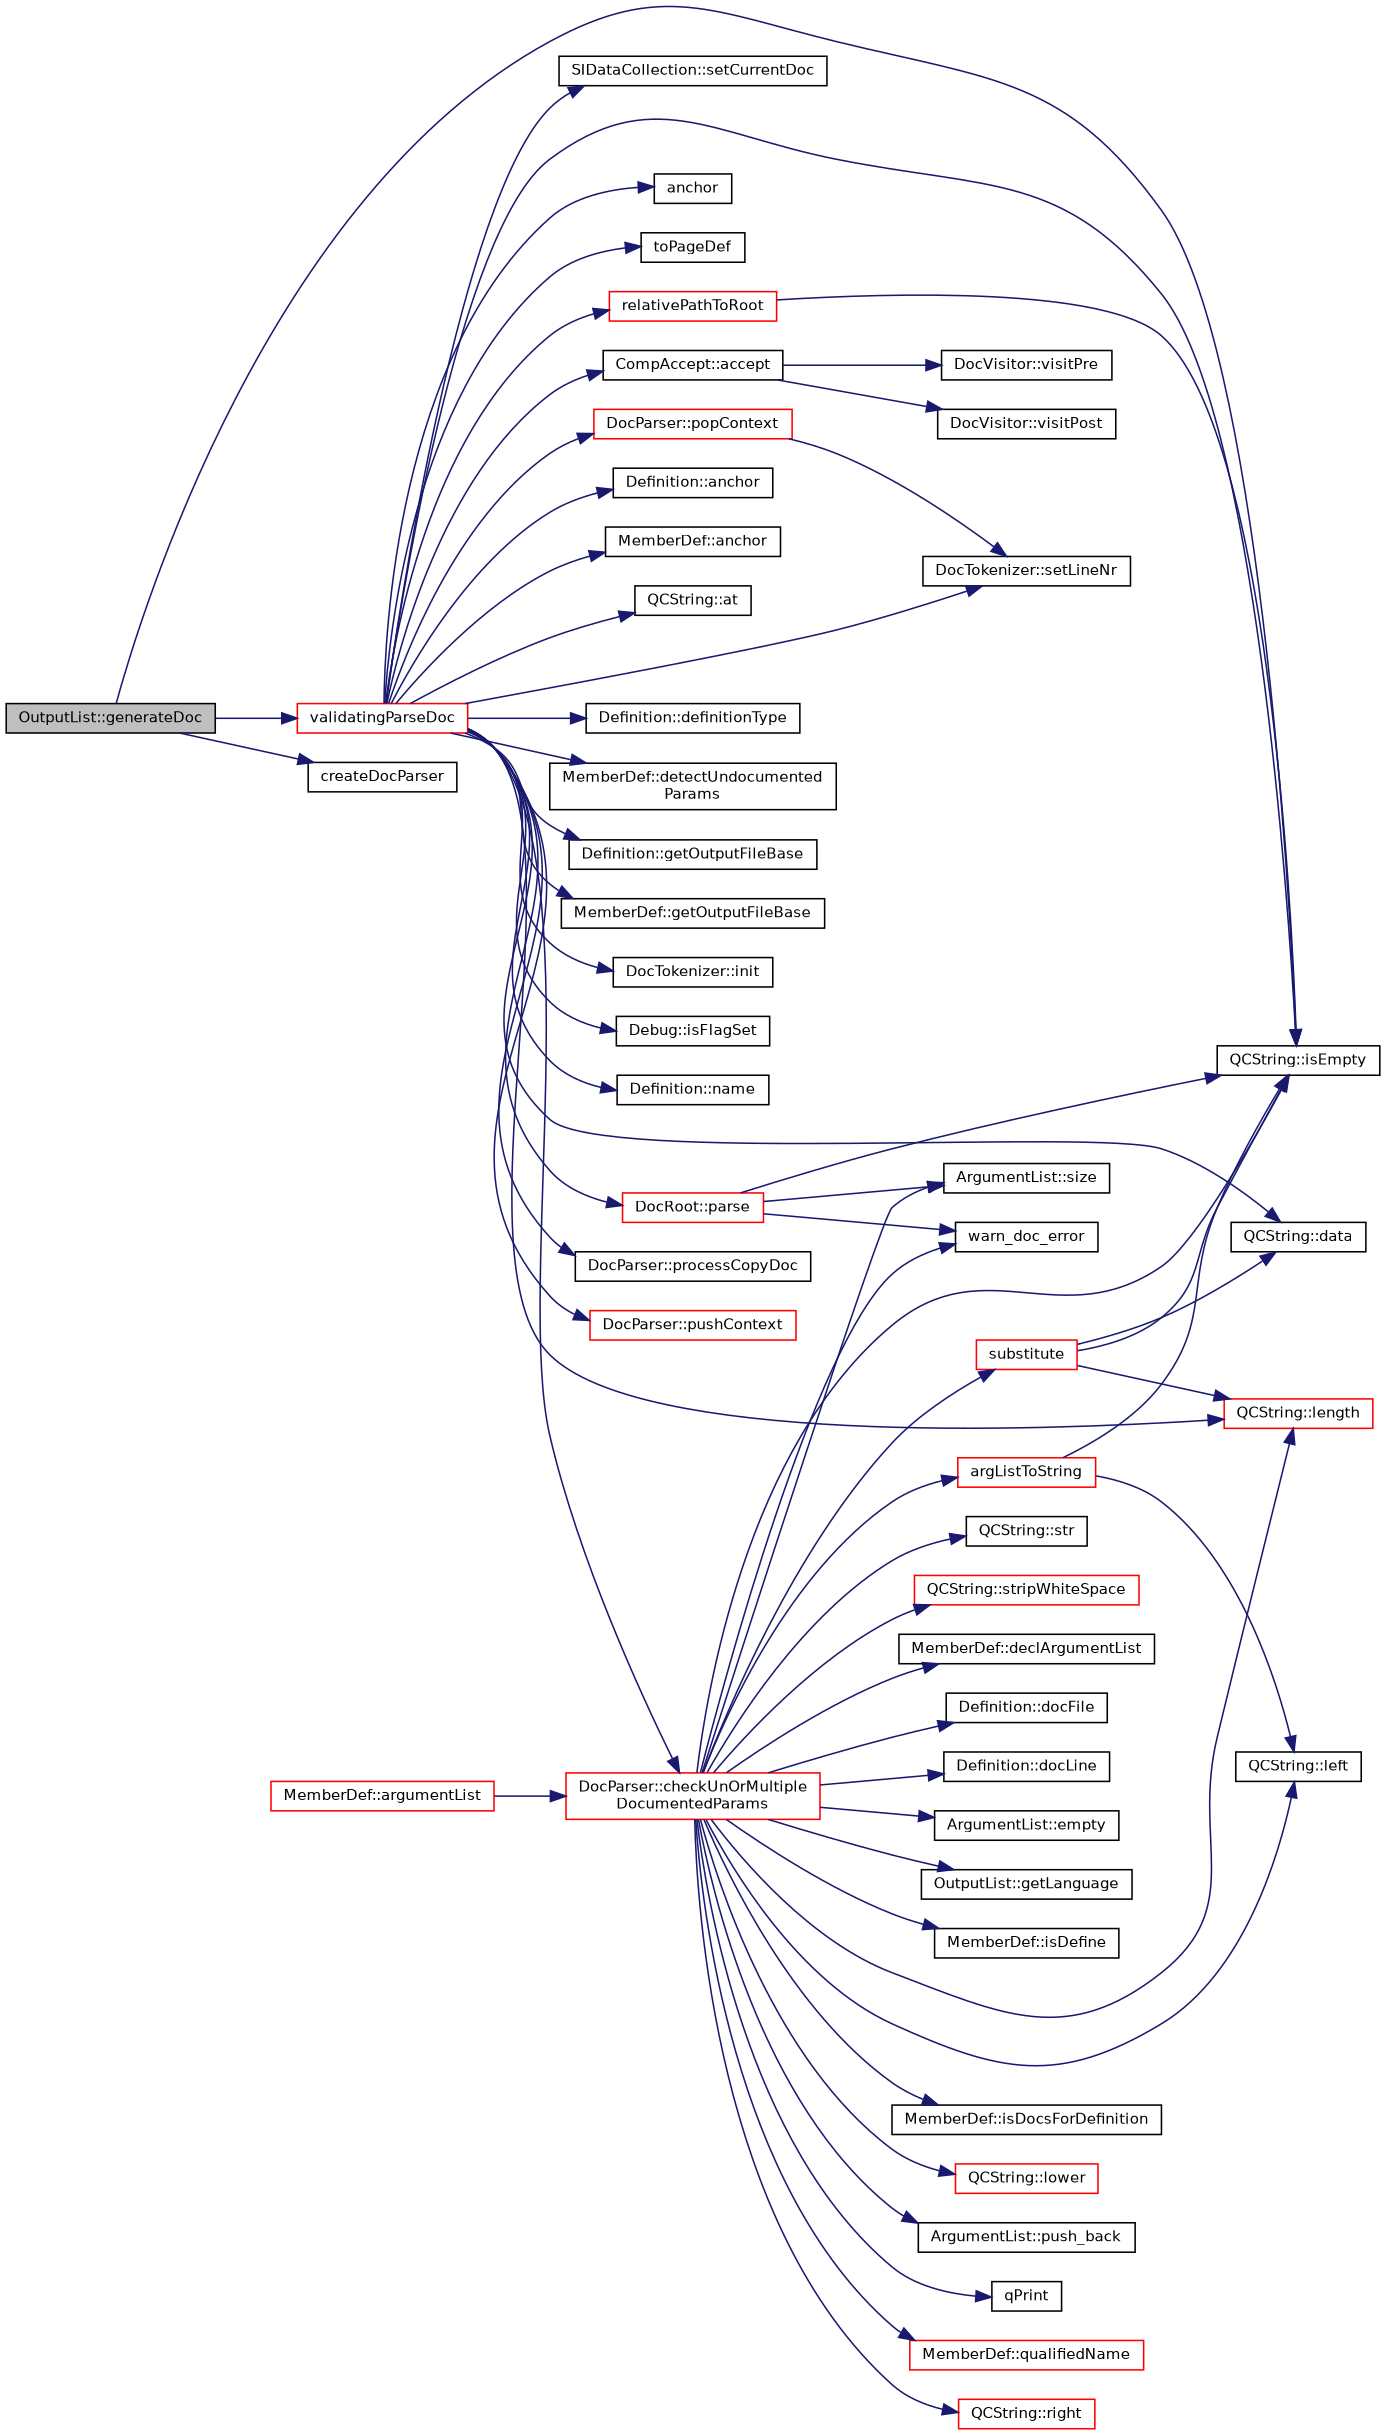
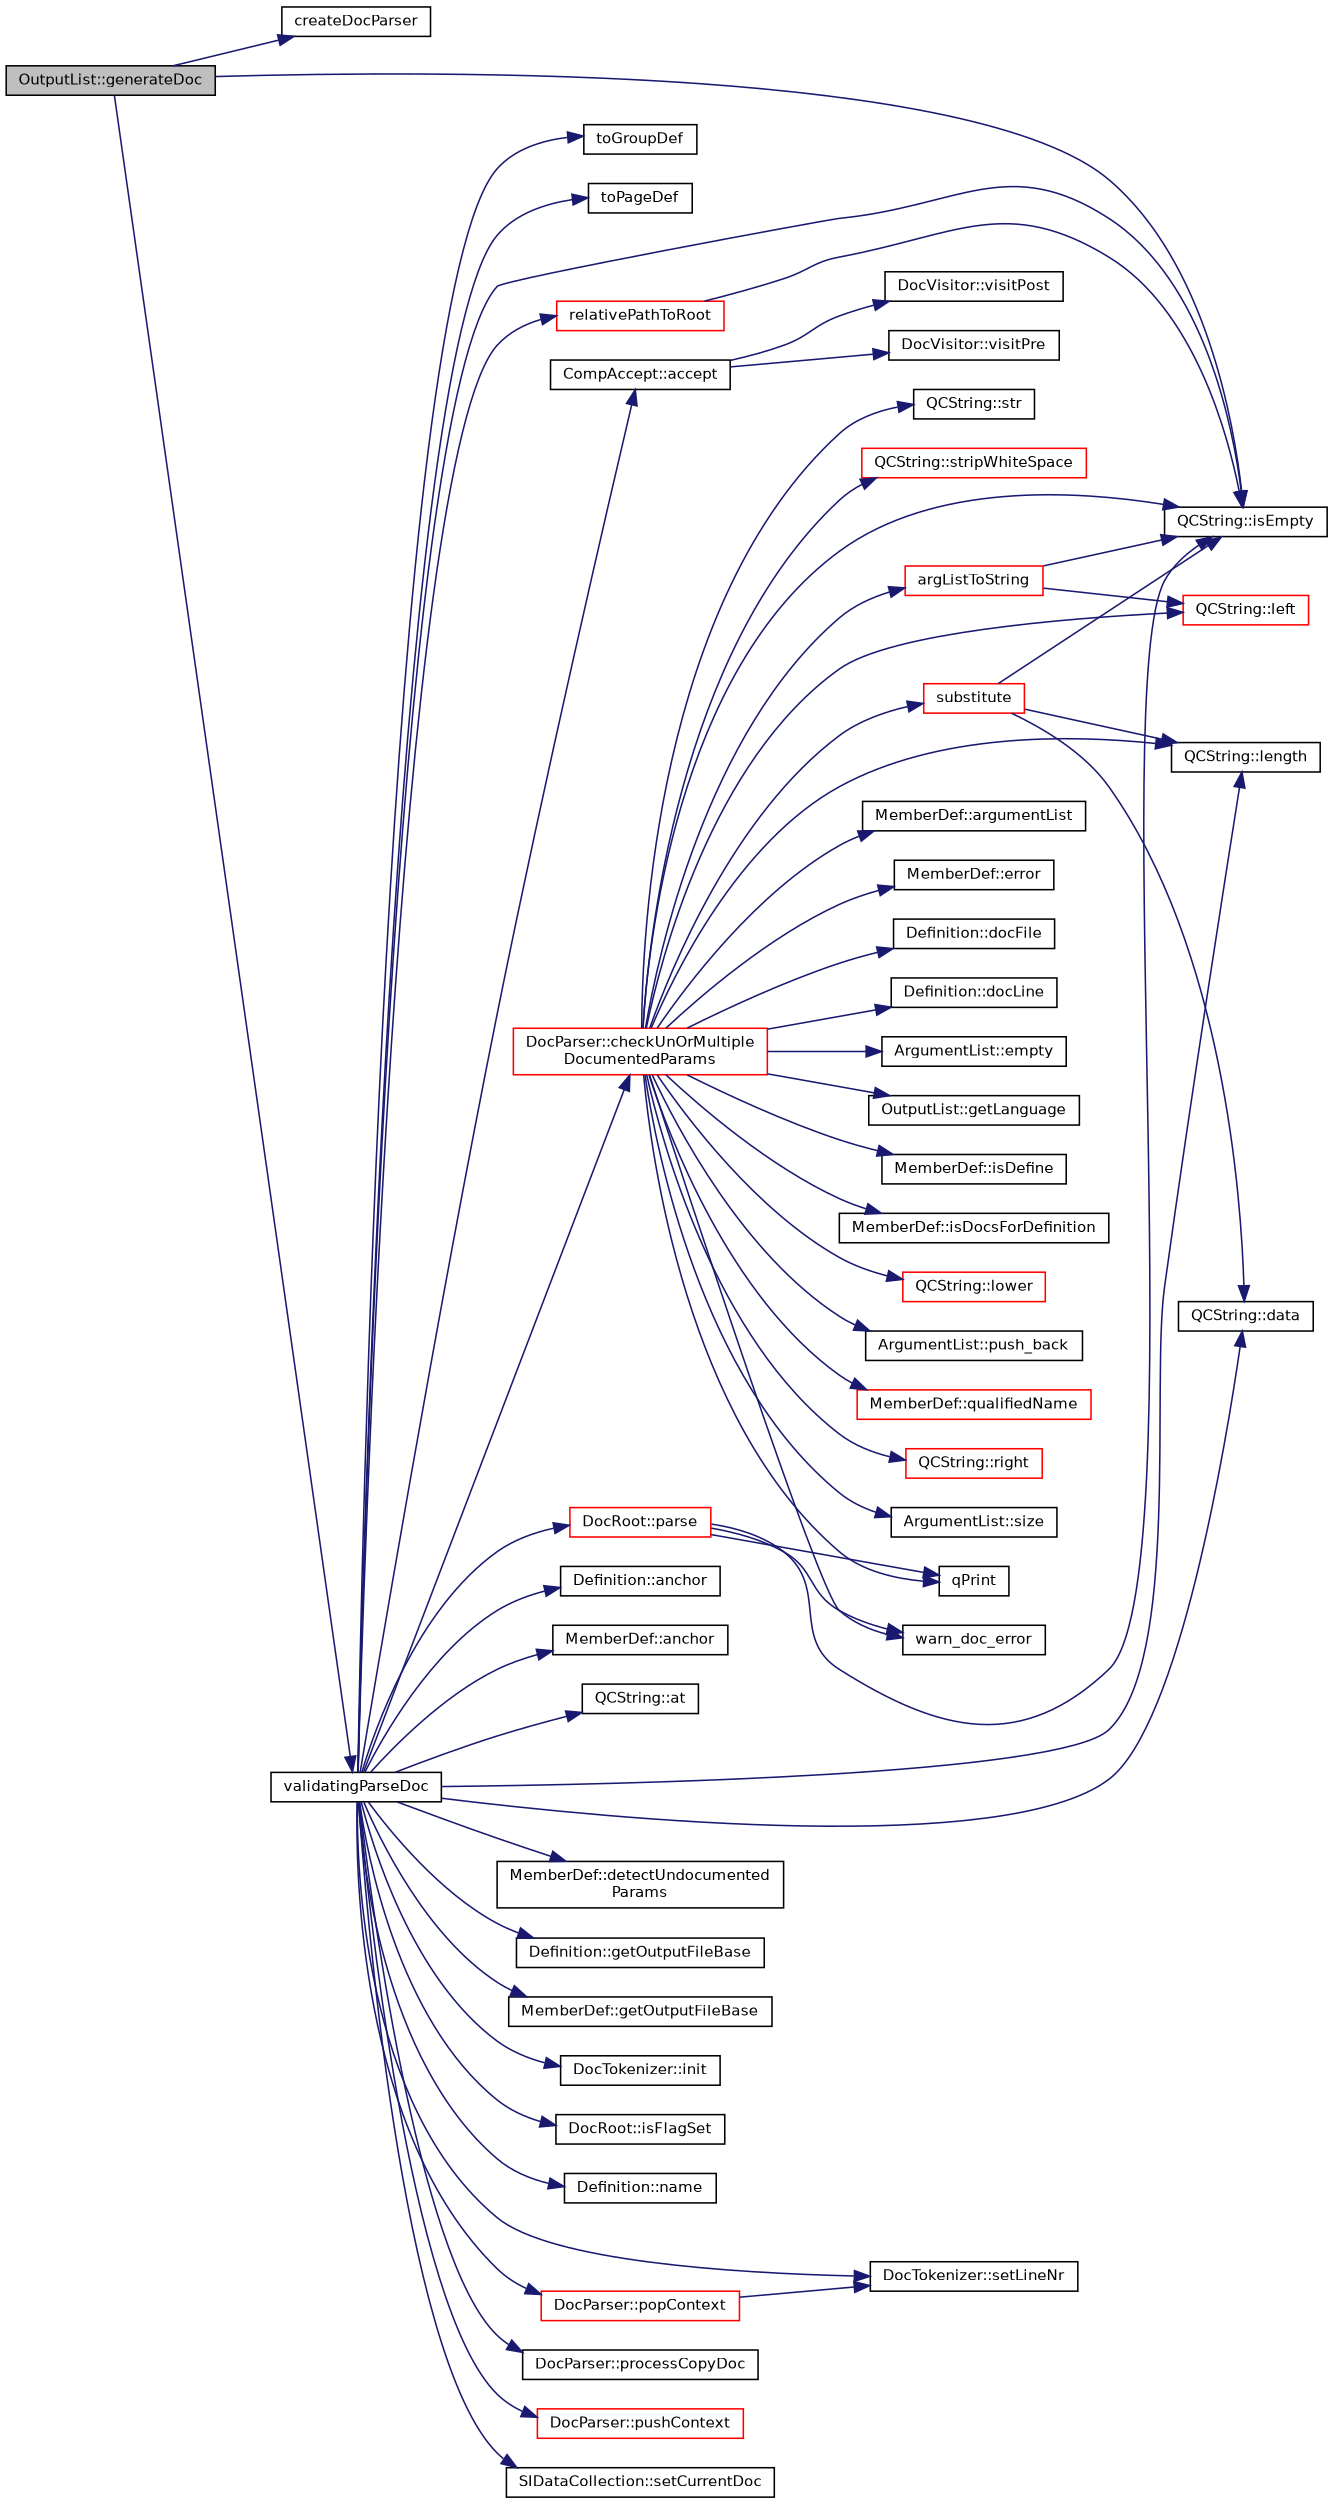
node "anchor": label "anchor" -> "toGroupDef"
node "validatingParseDoc": color red -> black
node "Definition::definitionType": removed
node "Debug::isFlagSet": label "Debug::isFlagSet" -> "DocRoot::isFlagSet"
edge "DocRoot::parse" -> "ArgumentList::size": now "DocRoot::parse" -> "qPrint"
node "QCString::length": color red -> black
node "MemberDef::declArgumentList": label "MemberDef::declArgumentList" -> "MemberDef::error"
node "QCString::left": color black -> red
node "MemberDef::argumentList": color red -> black
edge "MemberDef::argumentList" -> "DocParser::checkUnOrMultiple DocumentedParams": reversed
